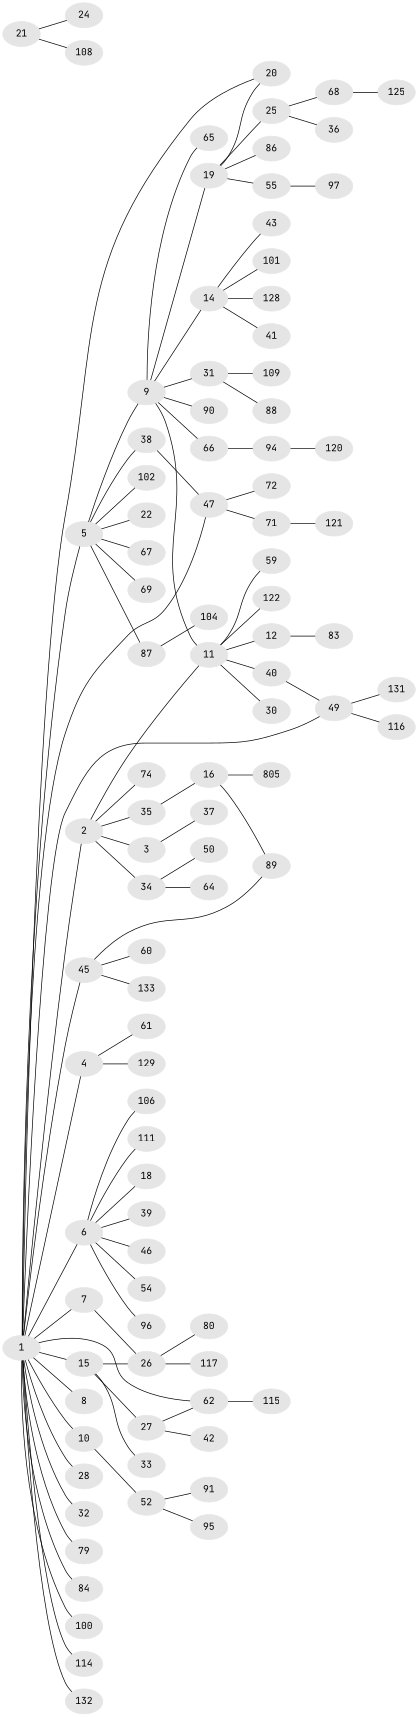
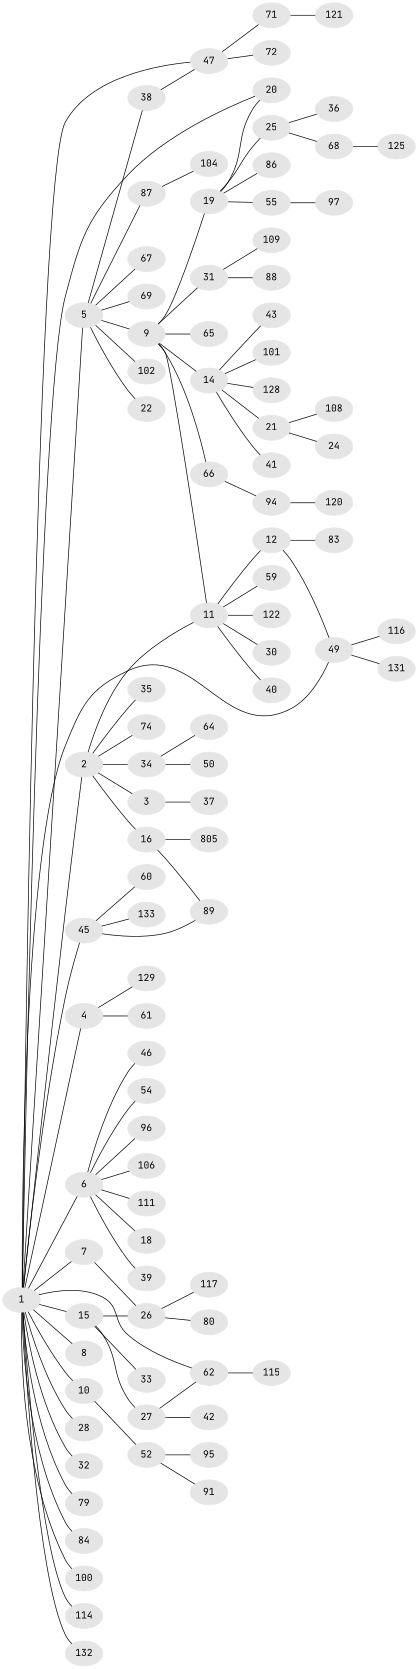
edge "14" -- "21": added
node "90": removed
edge "40" -- "49": now "12" -- "49"
edge "16" -- "35": now "16" -- "2"
